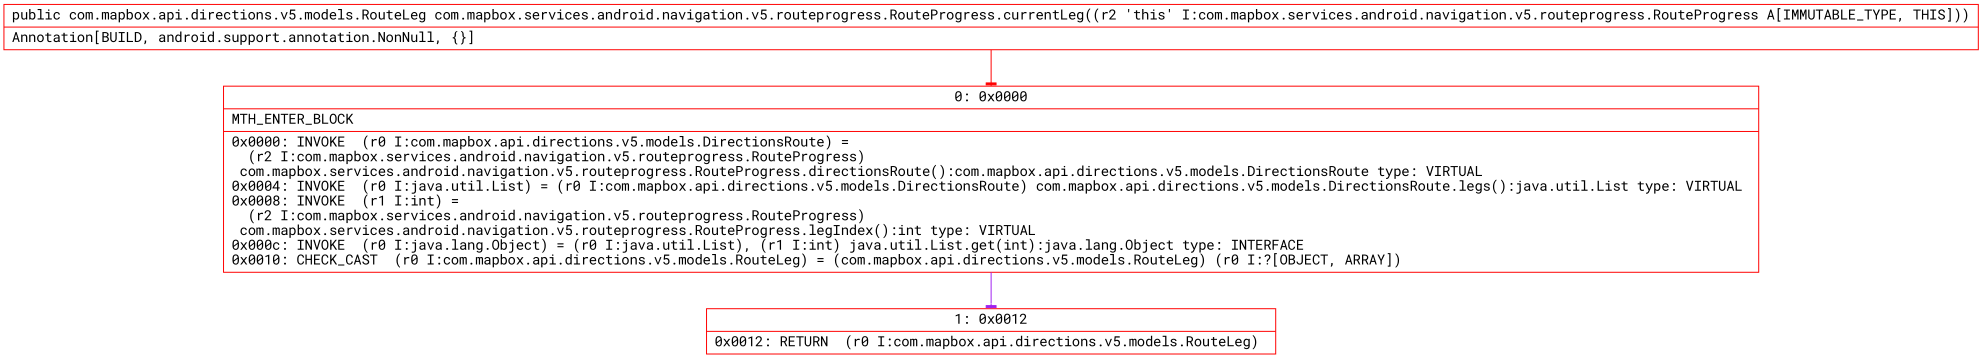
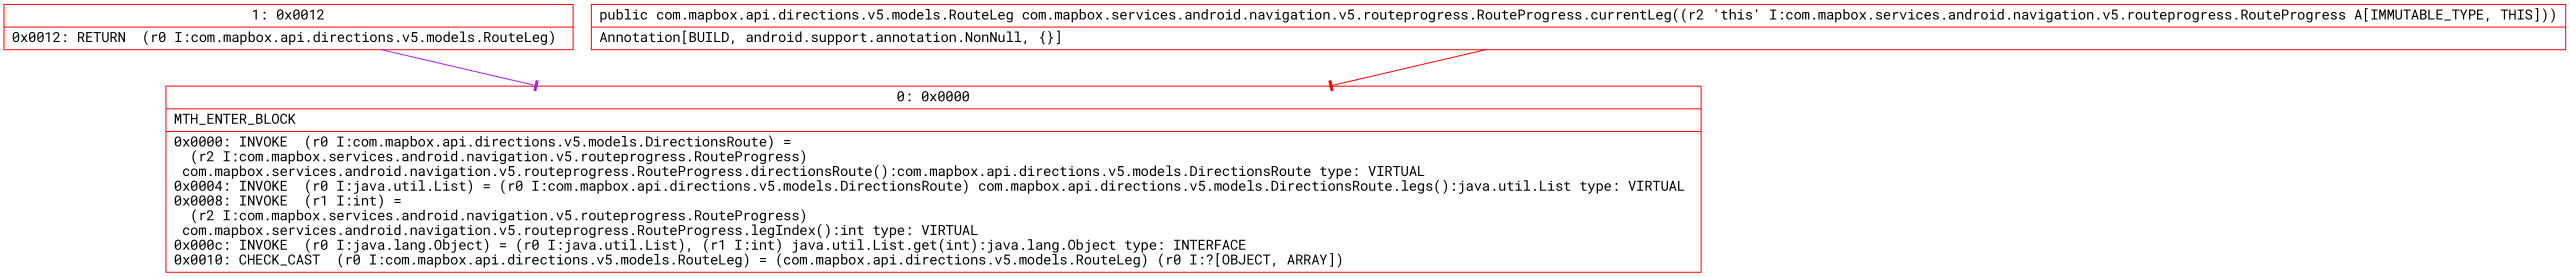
edge "0: 0x0000" -> "1: 0x0012": reversed
